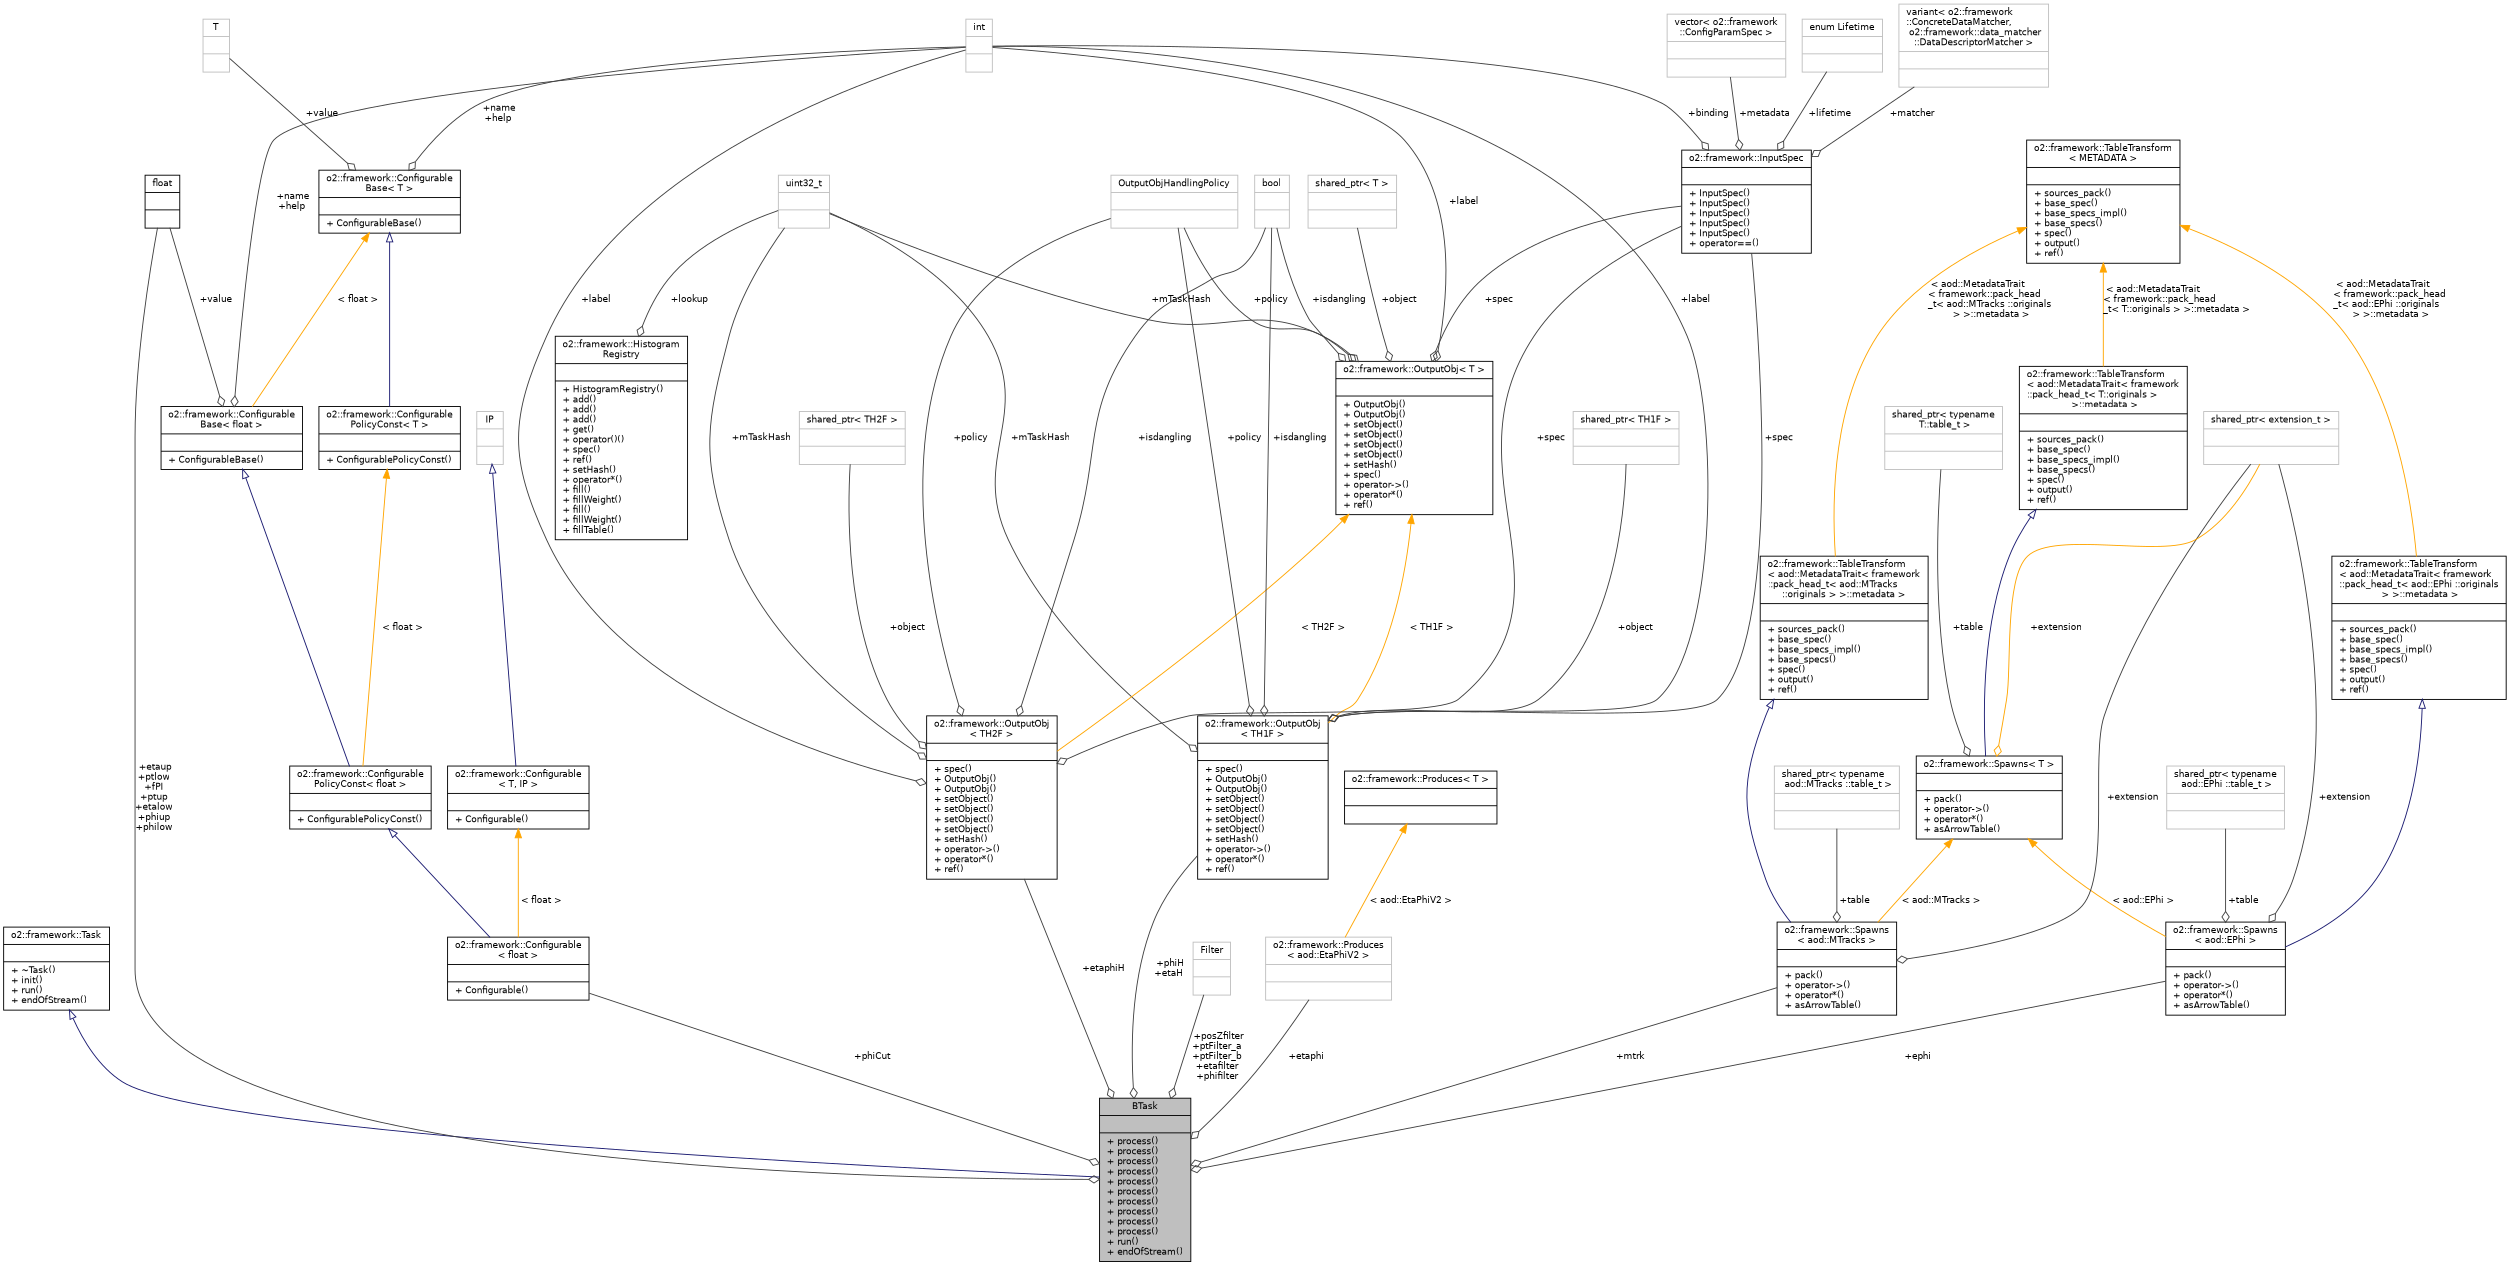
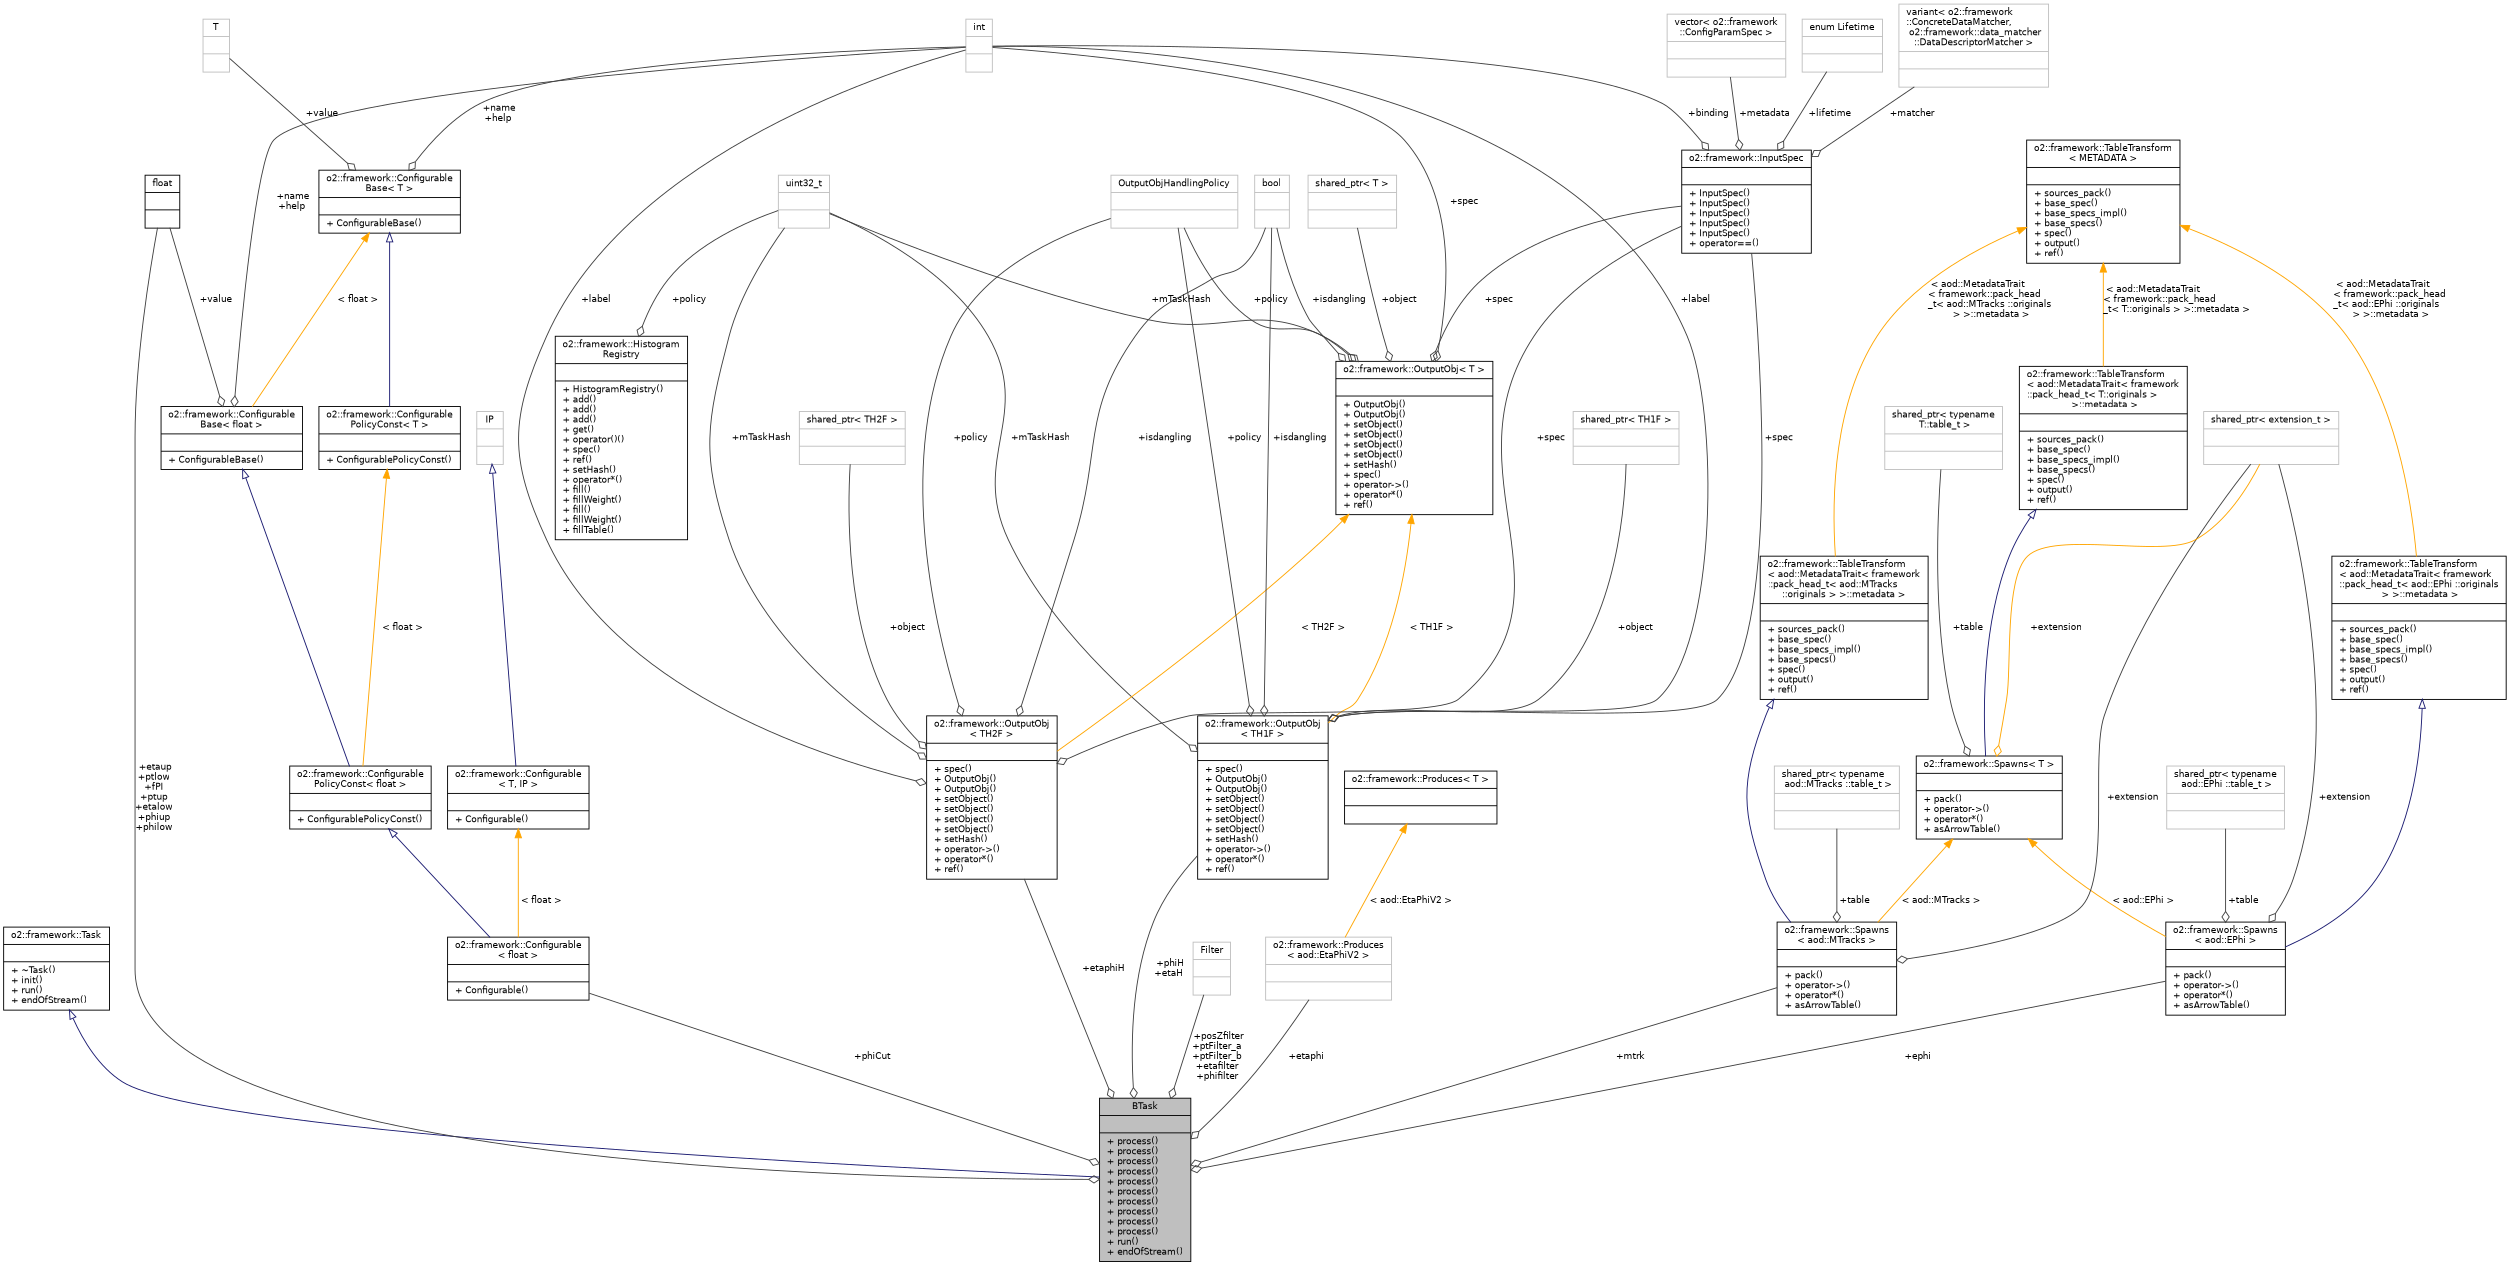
edge "int" -> "o2::framework::OutputObj< T >": label " +label" -> " +spec"
edge "uint32_t" -> "o2::framework::Histogram": label " +lookup" -> " +policy"
